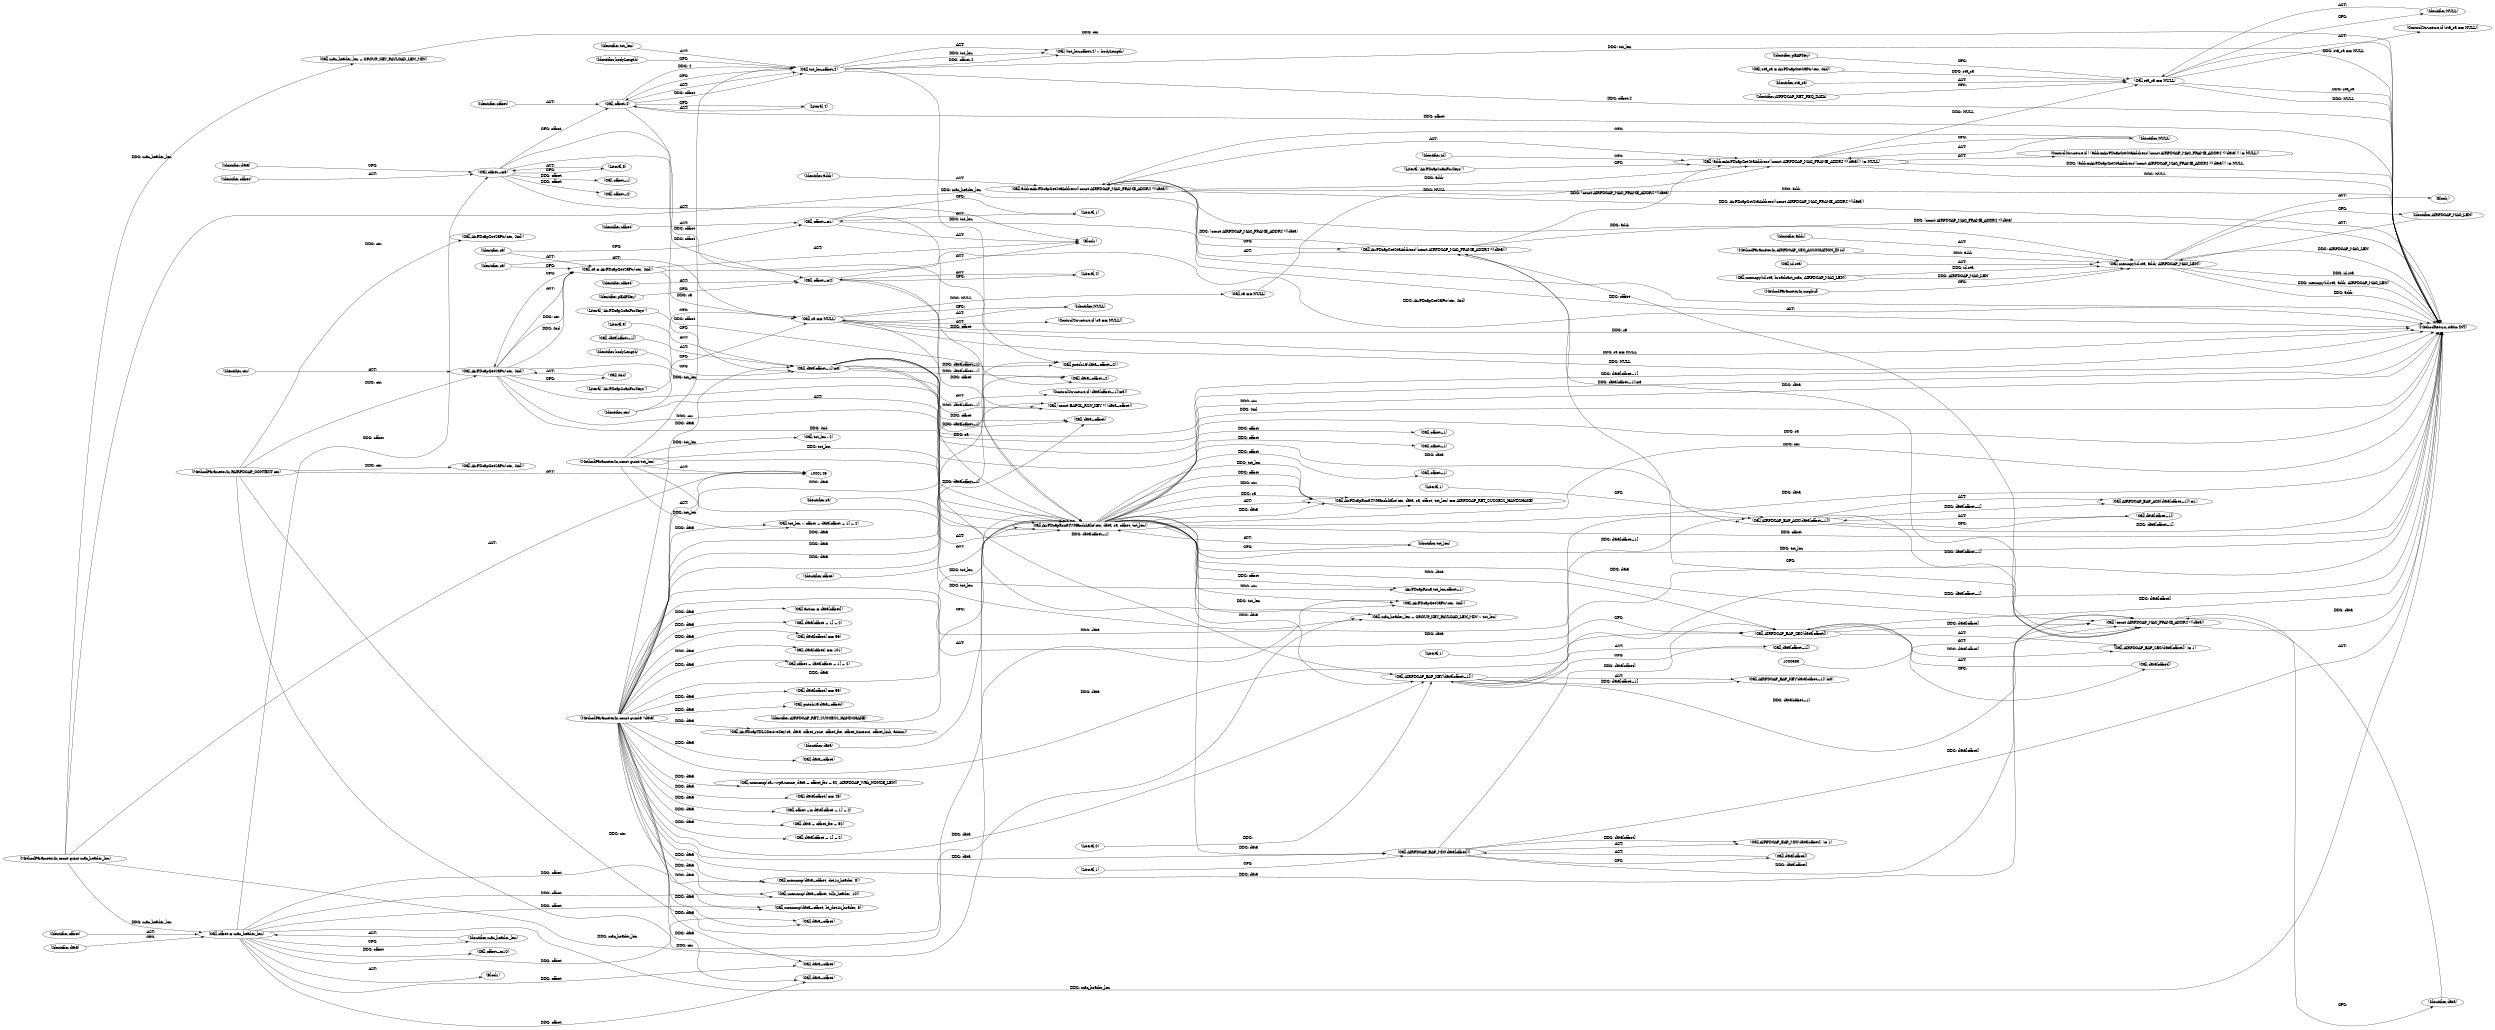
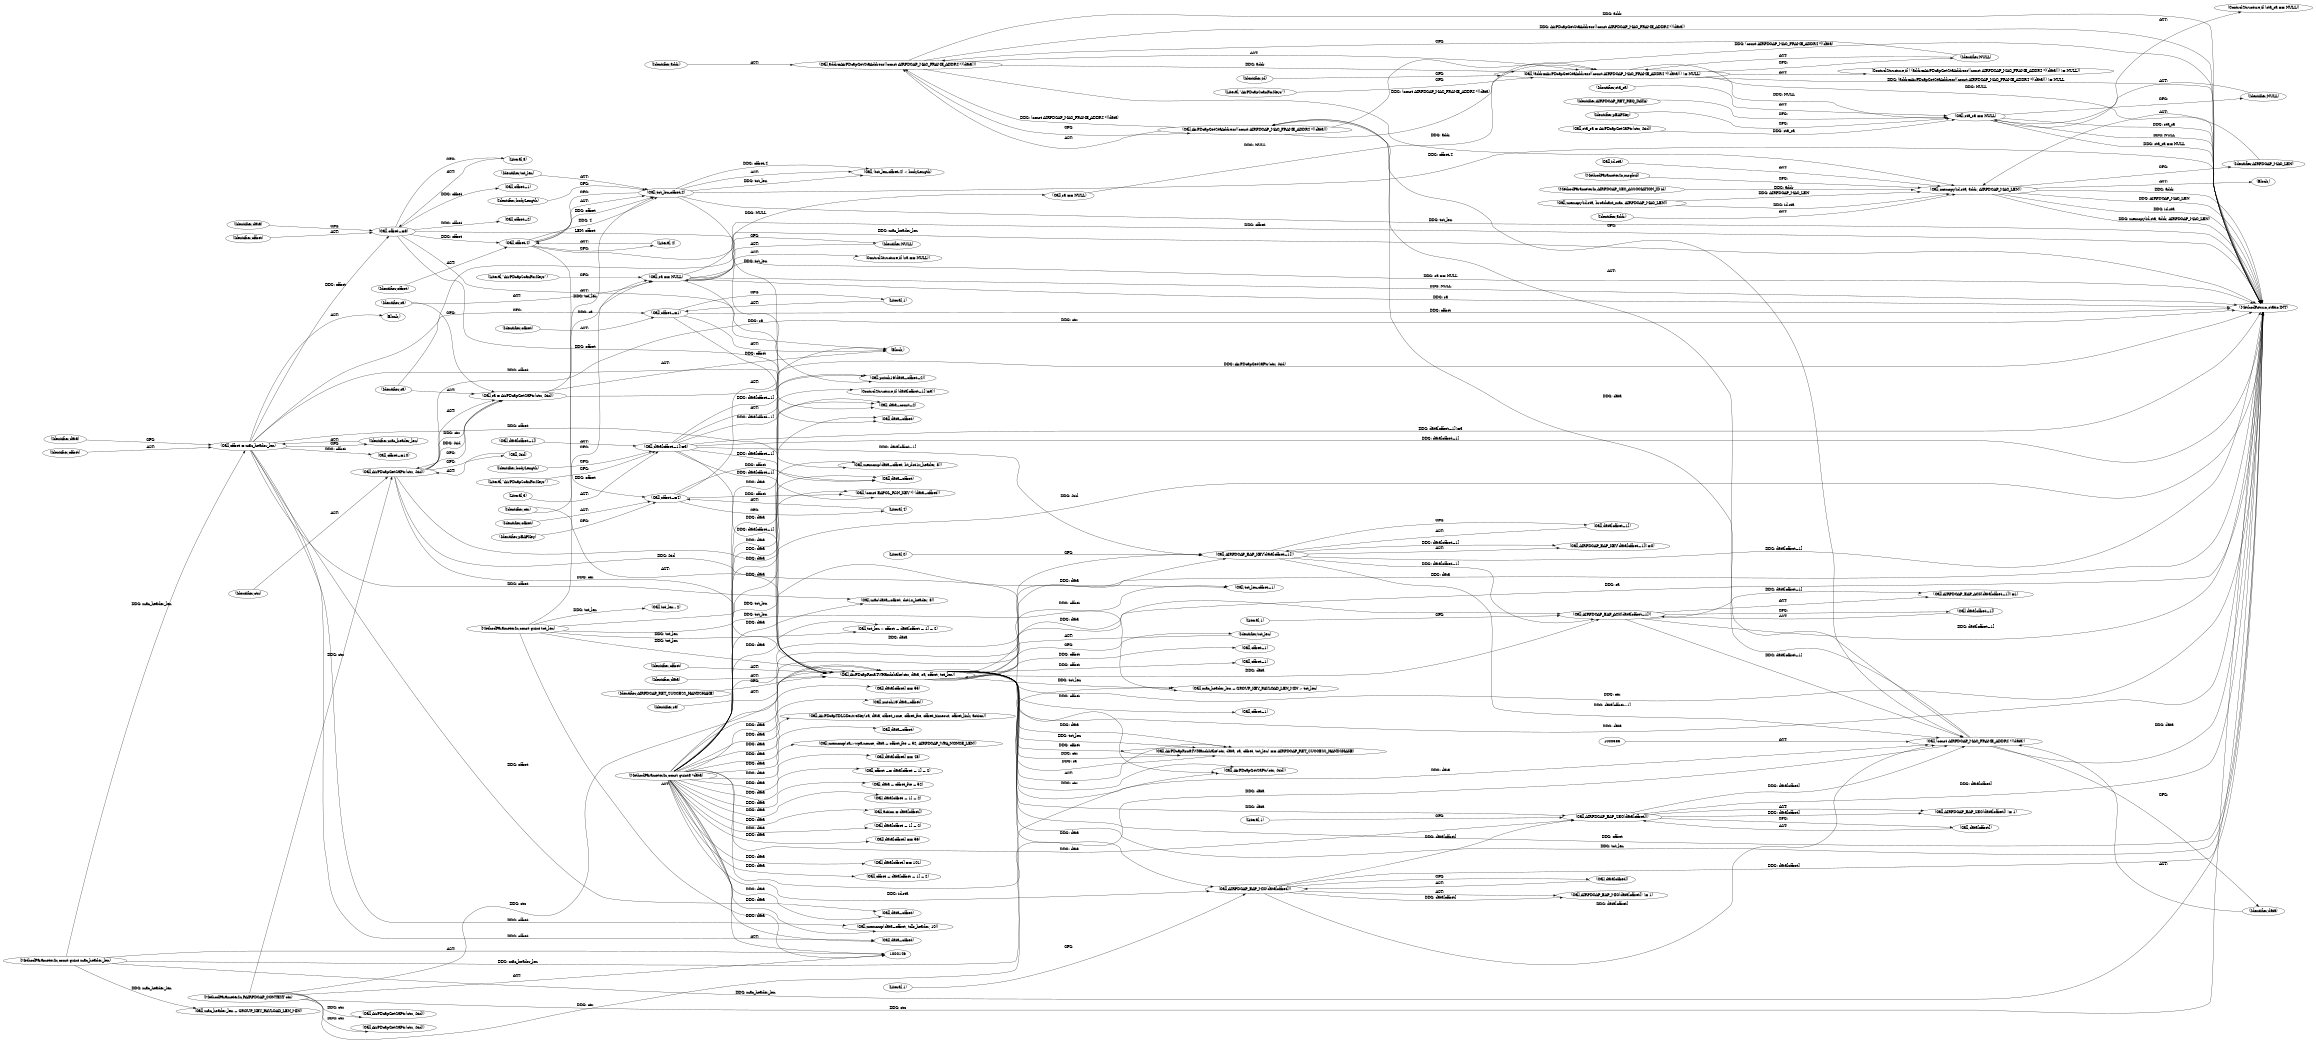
edge "(Call,mac_header_len + GROUP_KEY_PAYLOAD_LEN_MIN)" -> "(MethodReturn,static INT)": now "(MethodParameterIn,PAIRPDCAP_CONTEXT ctx)" -> "(MethodReturn,static INT)"
edge "(Call,offset+=8)" -> "(Call,offset-4)": label "CFG: offset" -> "DDG: offset"
edge "(Call,offset+=8)" -> "(Call,pntoh16(data+offset+2))": label "DDG: offset" -> "LEN: offset"
node "(Call,data+offset+2)": label "(Call,data+offset+2)" -> "(Call,data+const+2)"
edge "(MethodParameterIn,const guint8 *data)" -> "(Call,data[offset+1]!=3)": removed, label "DDG: data"
node "(AirPDcapRsna,tot_len-offset+1)": label "(AirPDcapRsna,tot_len-offset+1)" -> "(Call,tot_len-offset+1)"
edge "(Literal,0)" -> "(Call,AIRPDCAP_EAP_KEY(data[offset+1]))": label "DDG: " -> "CFG: "
edge "(MethodParameterIn,const guint8 *data)" -> "(Call,AIRPDCAP_EAP_MIC(data[offset]))": label "DDG: data" -> "DDG: id.sta"
node "(Call,memcmp(data+offset, dot1x_header, 8))": label "(Call,memcmp(data+offset, dot1x_header, 8))" -> "(Call,mac(data+offset, dot1x_header, 8))"
